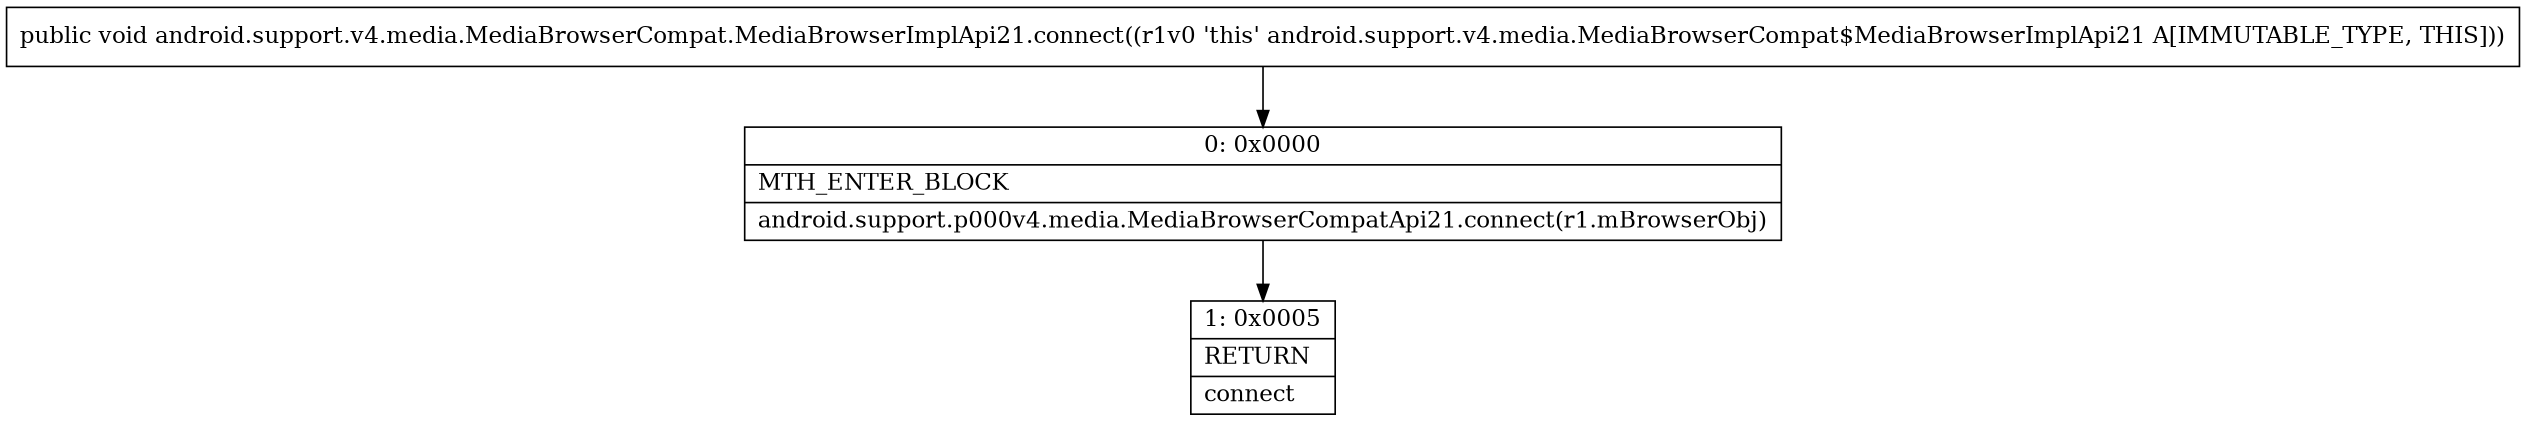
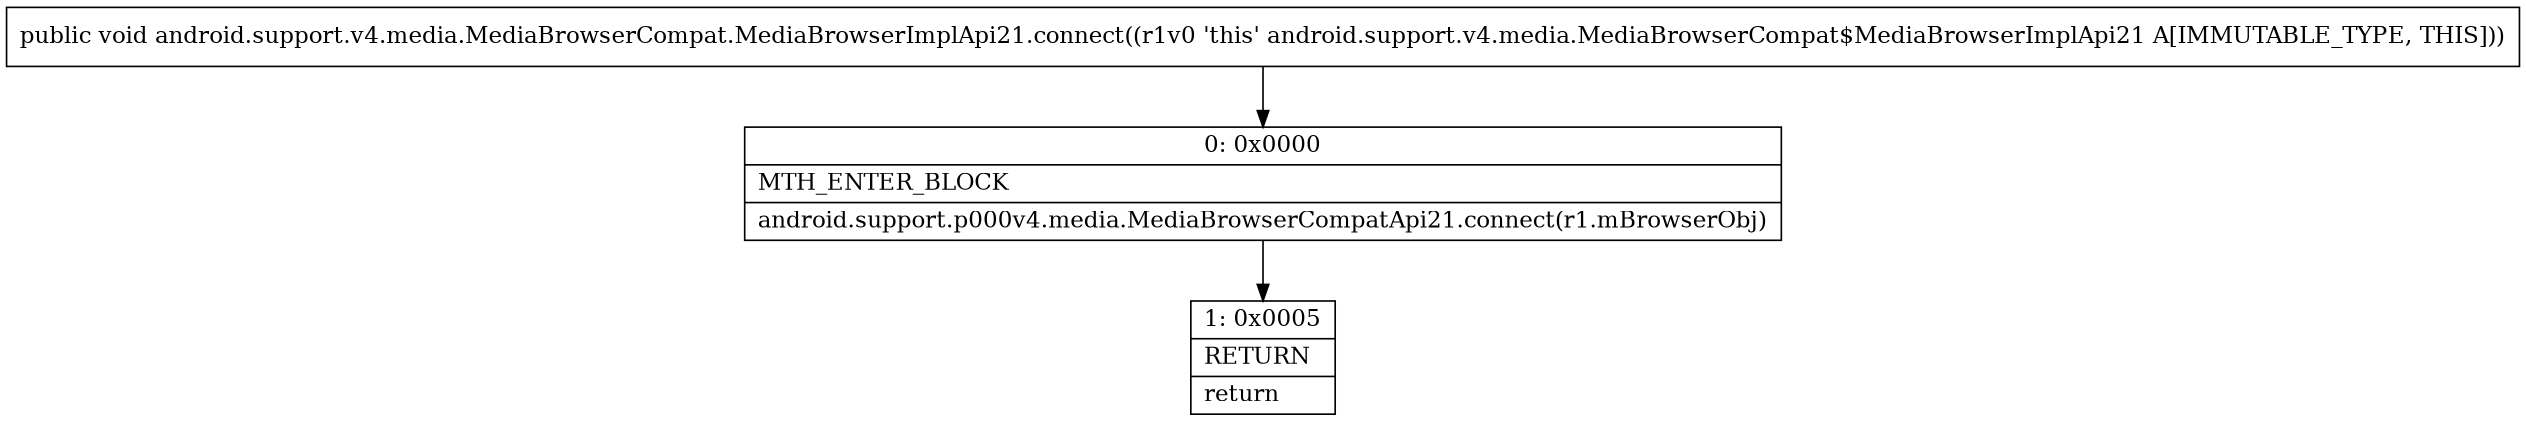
node "1: 0x0005": text "connect" -> "return"
